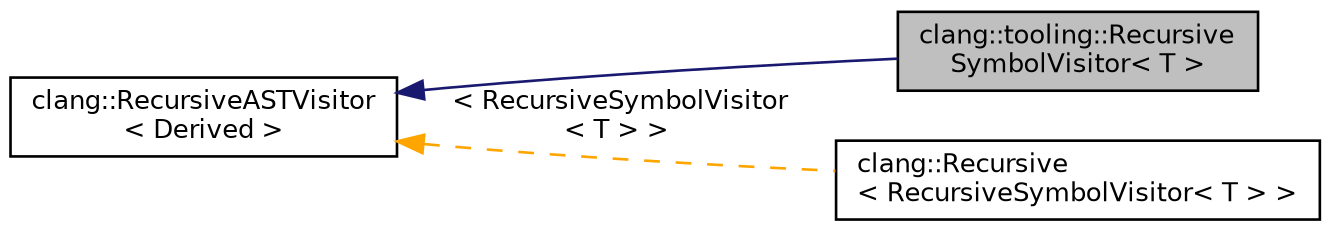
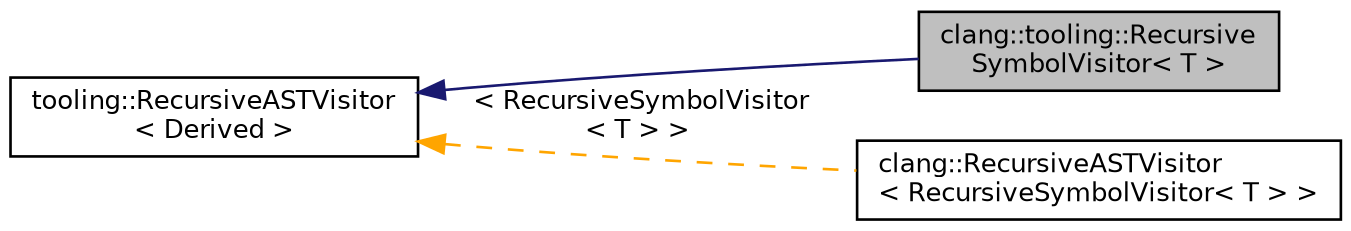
node "clang::RecursiveASTVisitor < Derived >": label "clang::RecursiveASTVisitor < Derived >" -> "tooling::RecursiveASTVisitor < Derived >"
node "clang::Recursive < RecursiveSymbolVisitor< T > >": label "clang::Recursive < RecursiveSymbolVisitor< T > >" -> "clang::RecursiveASTVisitor < RecursiveSymbolVisitor< T > >"
